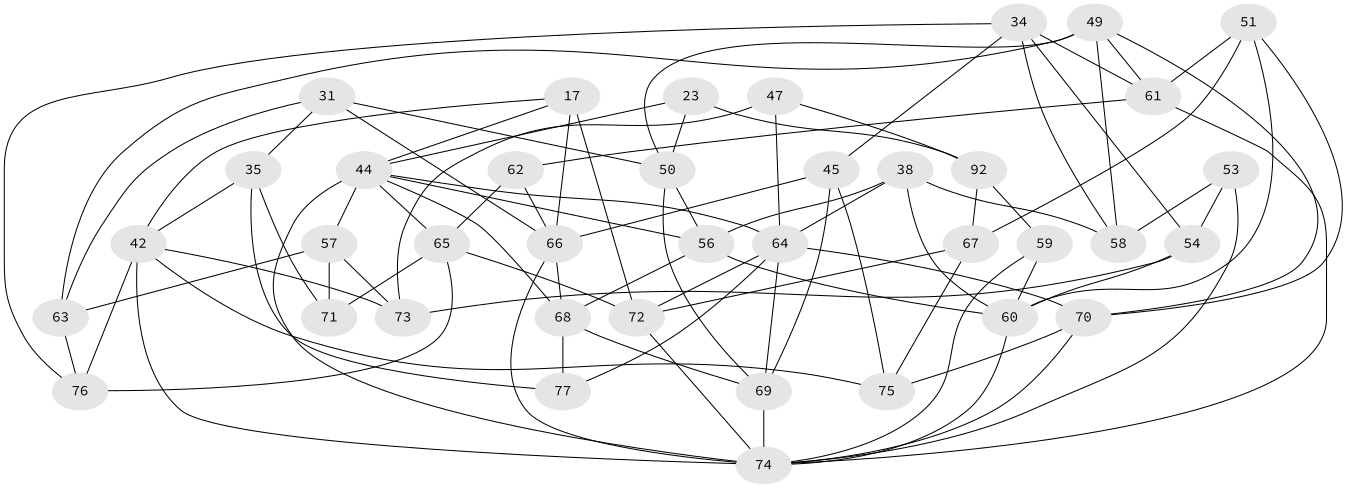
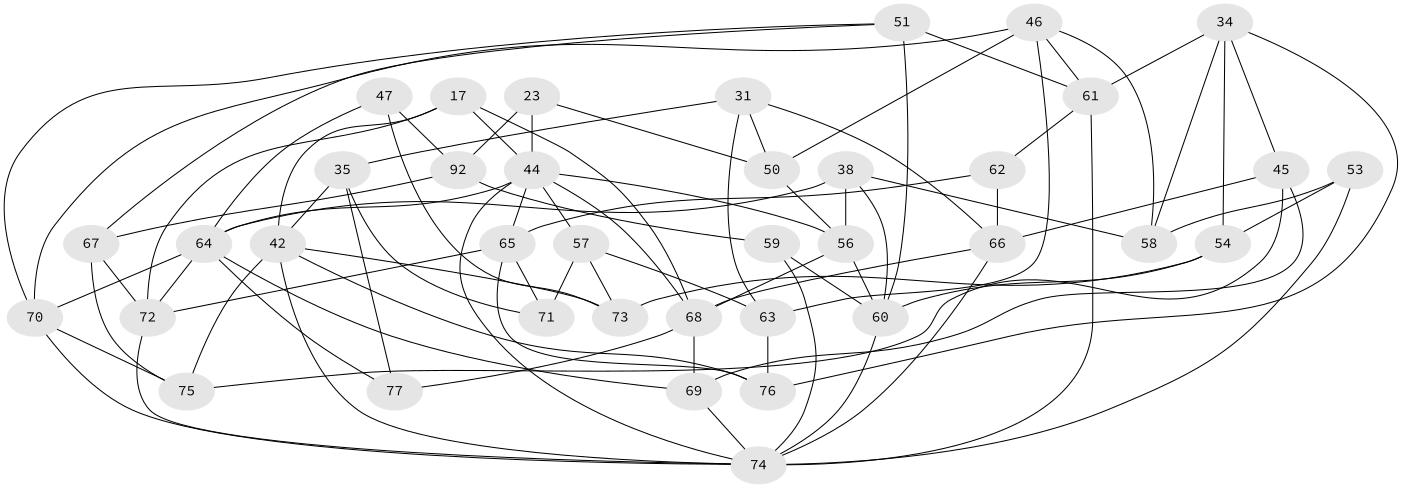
node "49": label "49" -> "46"
edge "17" -- "66": now "17" -- "68"
edge "50" -- "69": removed
